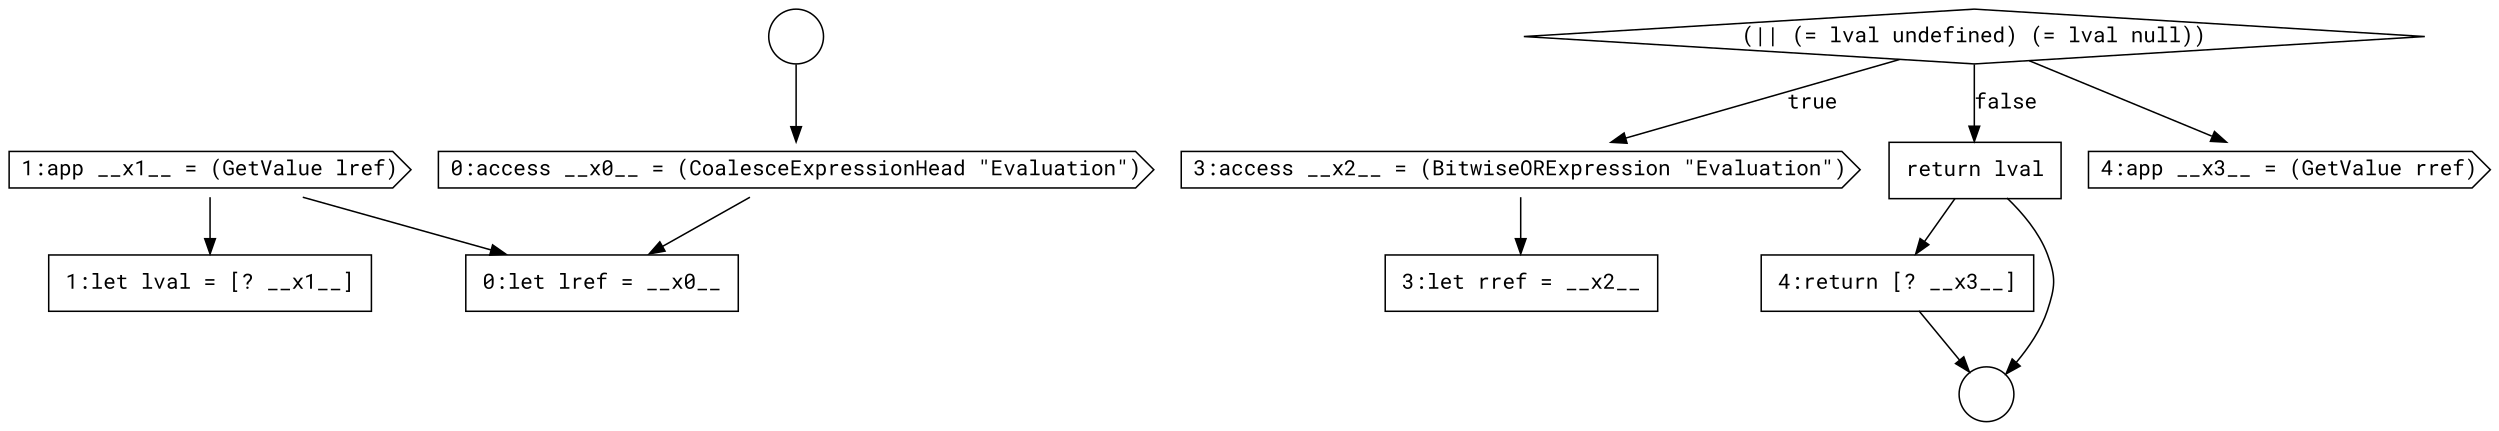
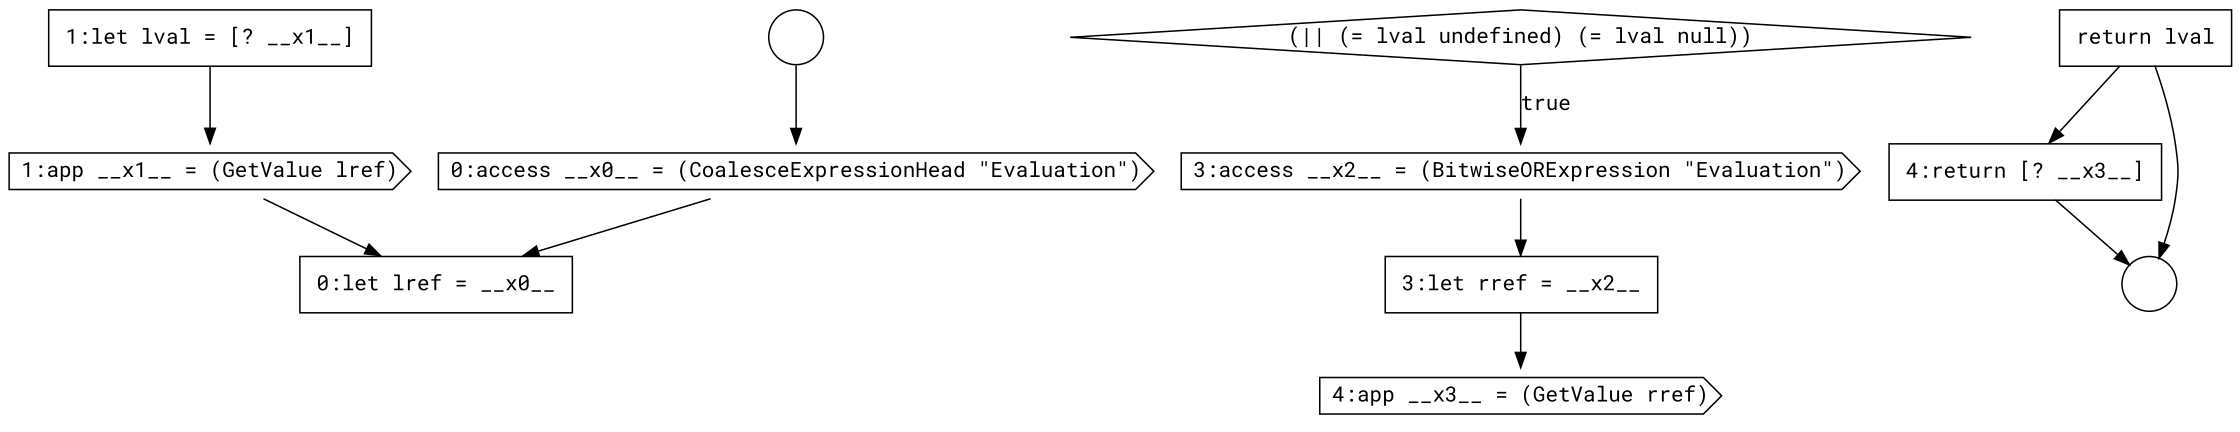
edge "(|| (= lval undefined) (= lval null))" -> "return lval": removed, label "false"
edge "(|| (= lval undefined) (= lval null))" -> "4:app __x3__ = (GetValue rref)": now "3:let rref = __x2__" -> "4:app __x3__ = (GetValue rref)"
edge "1:app __x1__ = (GetValue lref)" -> "1:let lval = [? __x1__]": reversed
